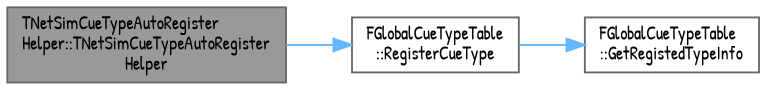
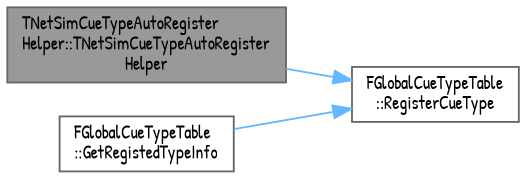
edge "FGlobalCueTypeTable ::RegisterCueType" -> "FGlobalCueTypeTable ::GetRegistedTypeInfo": reversed
